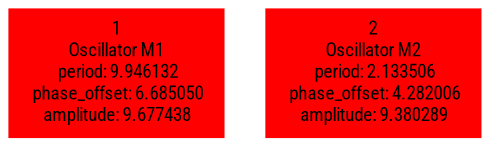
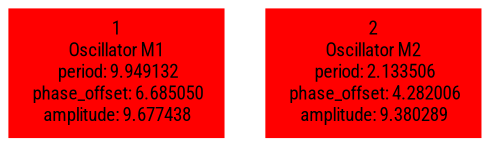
node "1": text "period: 9.946132" -> "period: 9.949132"
